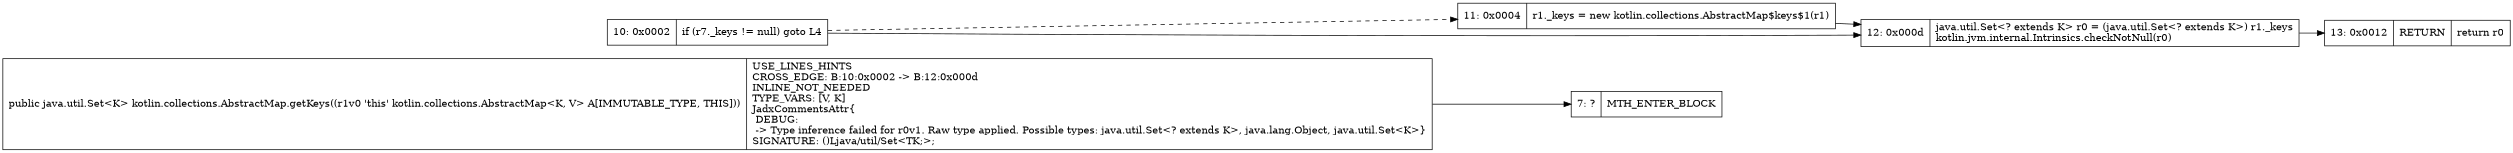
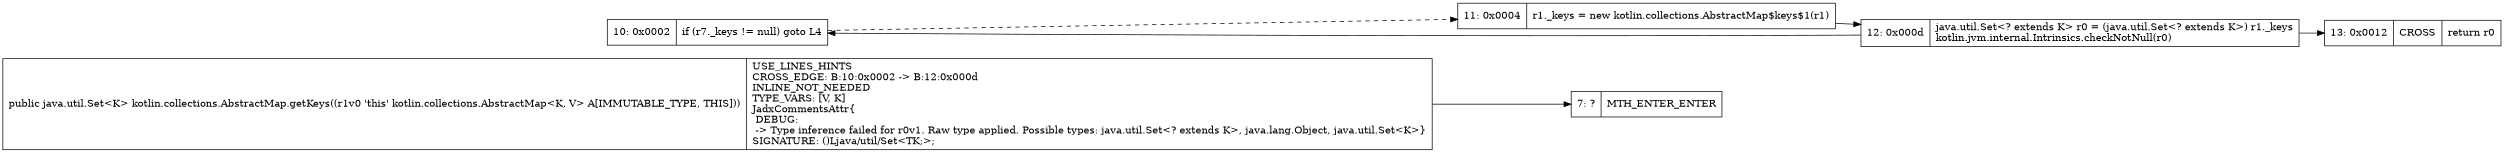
node "13: 0x0012": text "RETURN" -> "CROSS"
edge "10: 0x0002" -> "12: 0x000d": reversed
node "7: ?": text "MTH_ENTER_BLOCK" -> "MTH_ENTER_ENTER"
